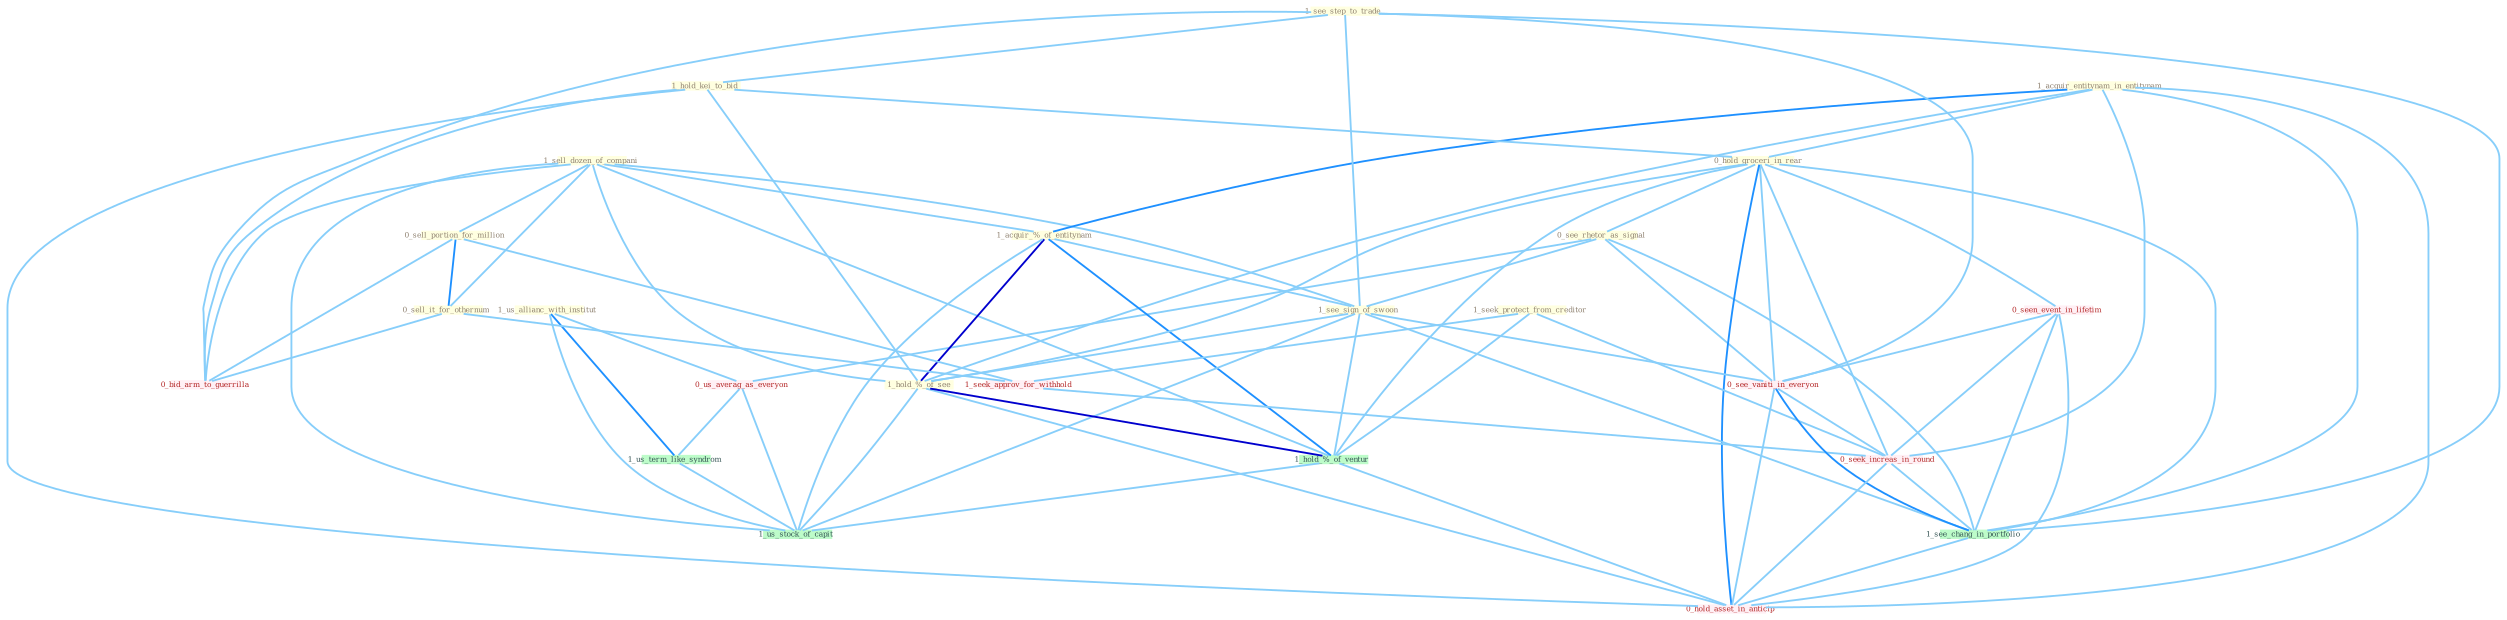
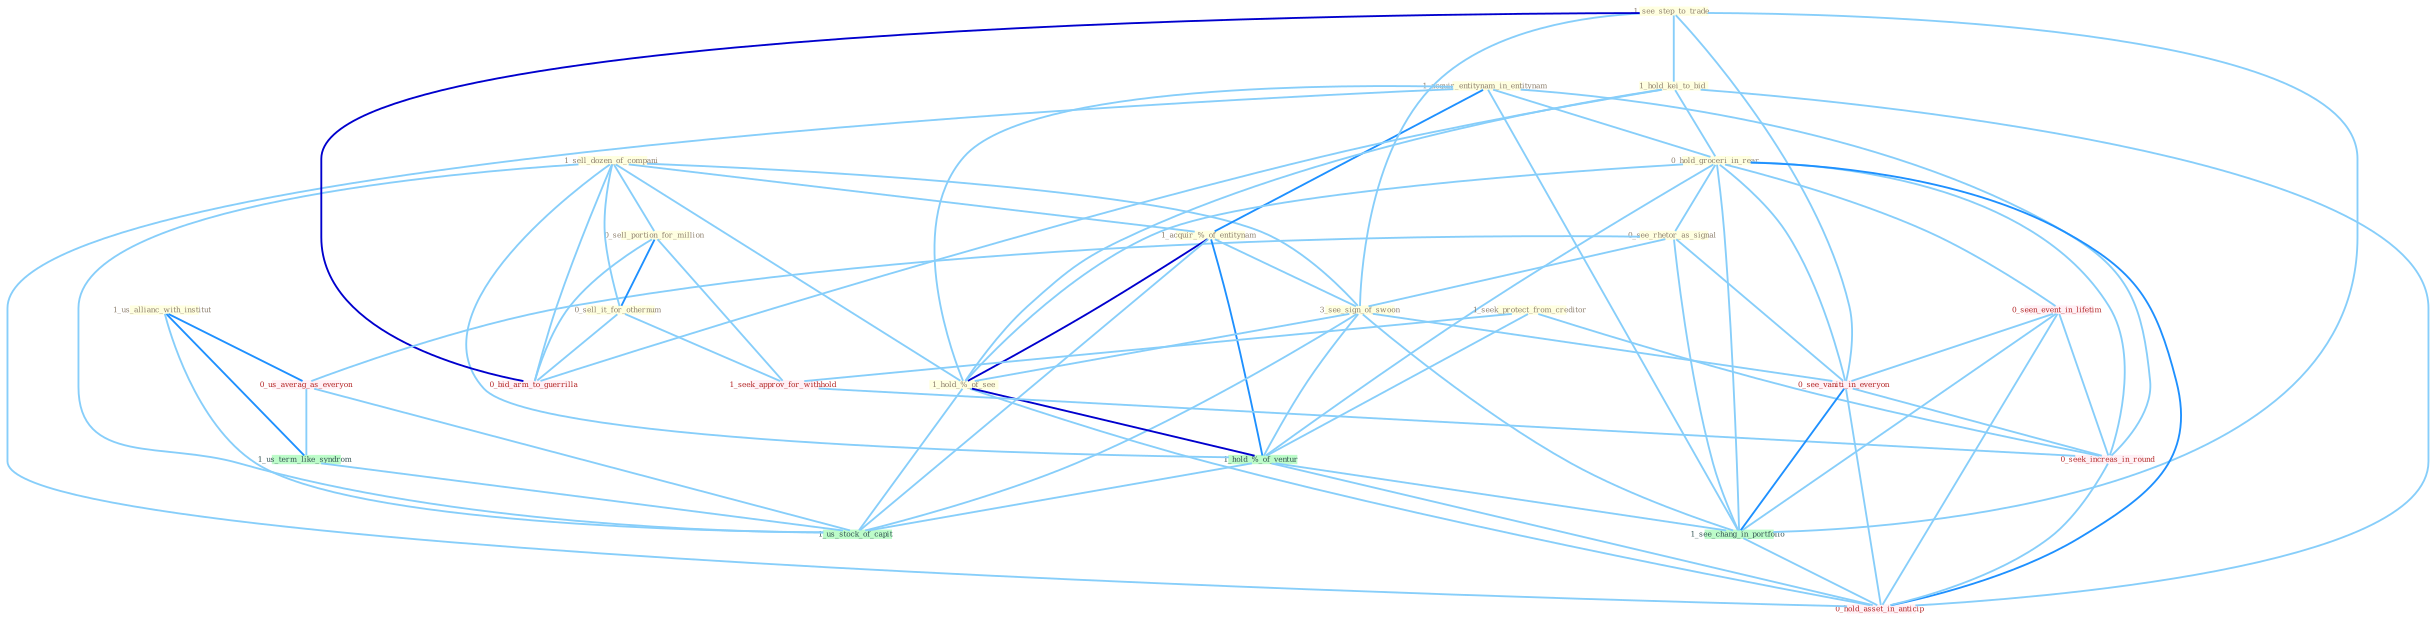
edge "1_see_step_to_trade" -- "0_bid_arm_to_guerrilla": color #87cefa -> #0000cd
node "1_see_sign_of_swoon": label "1_see_sign_of_swoon" -> "3_see_sign_of_swoon"
edge "1_us_allianc_with_institut" -- "0_us_averag_as_everyon": color #87cefa -> #1e90ff
edge "0_seek_increas_in_round" -- "1_see_chang_in_portfolio": now "1_hold_%_of_ventur" -- "1_see_chang_in_portfolio"
